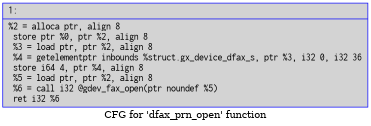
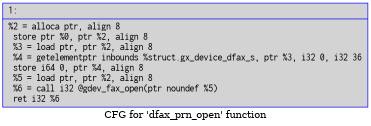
node "1:": text "store i64 4, ptr %4, align 8" -> "store i64 0, ptr %4, align 8"
